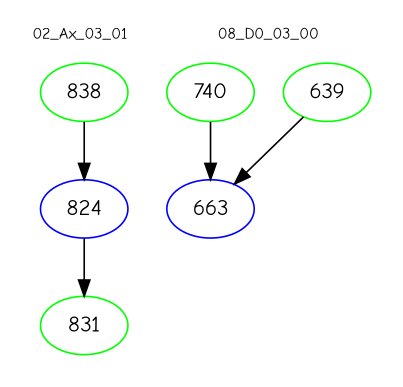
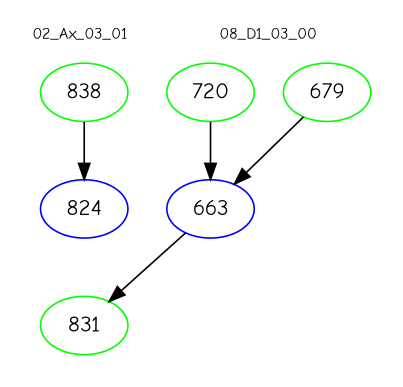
cluster "08_D0_03_00": label "08_D0_03_00" -> "08_D1_03_00"
node "740": label "740" -> "720"
node "639": label "639" -> "679"
edge "824" -> "831": now "663" -> "831"
